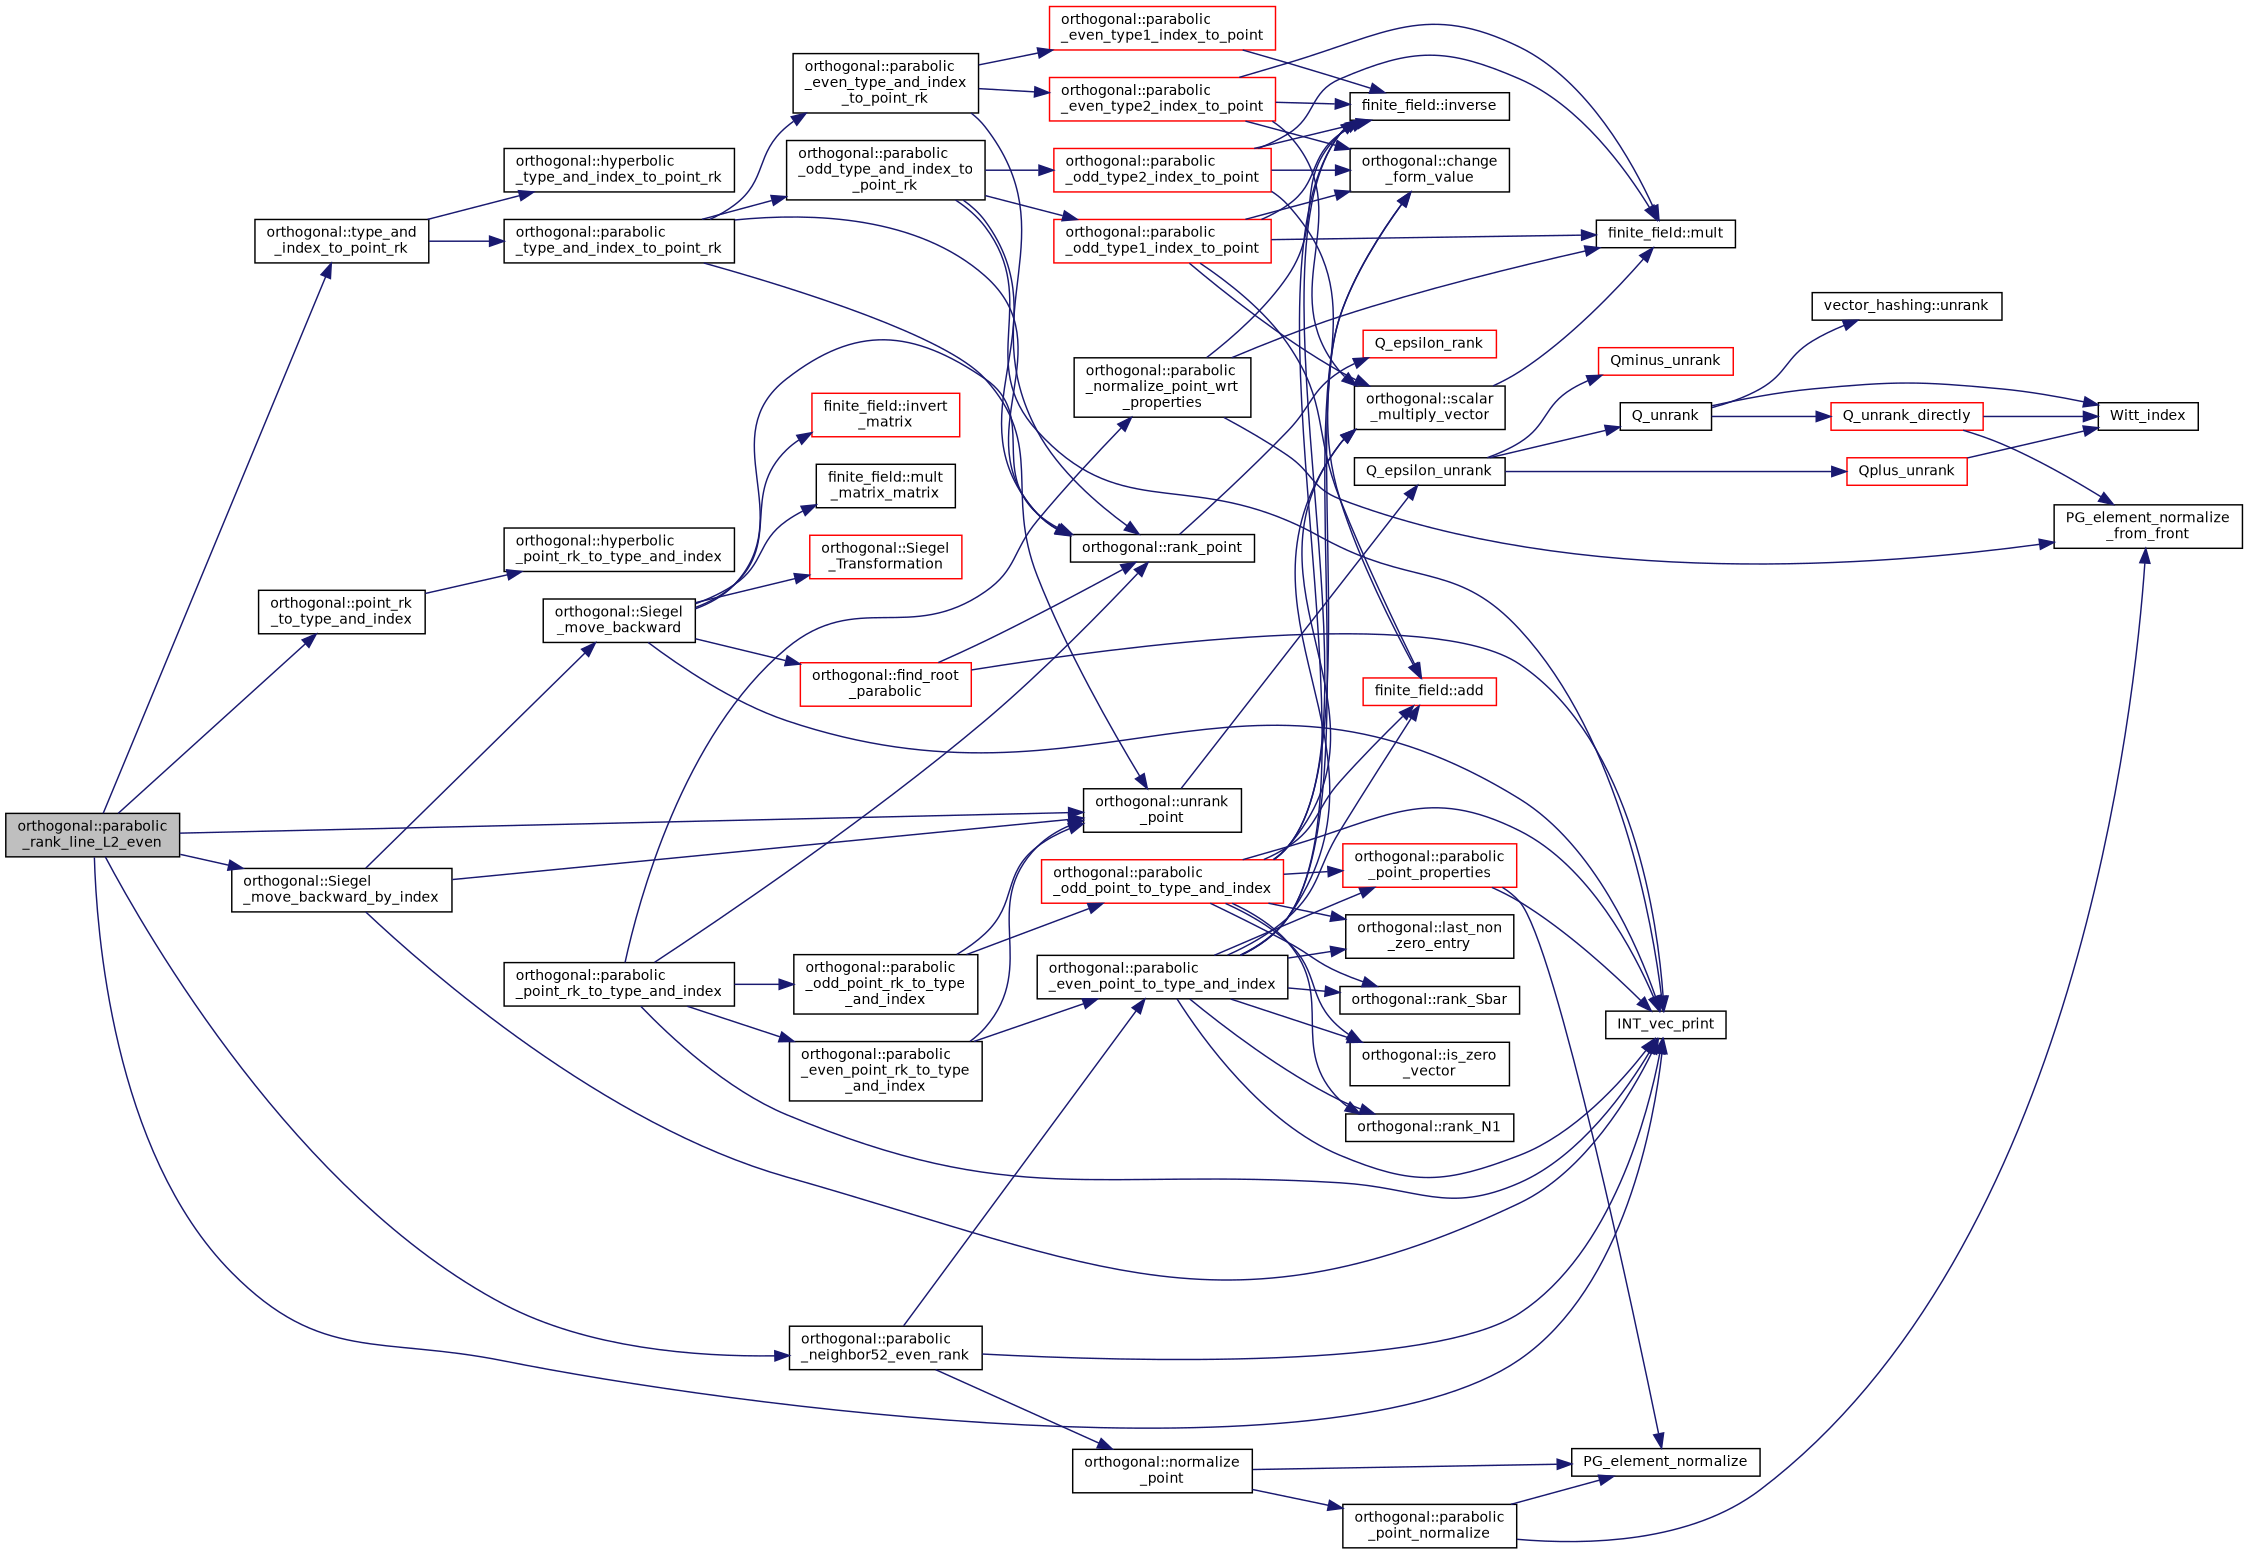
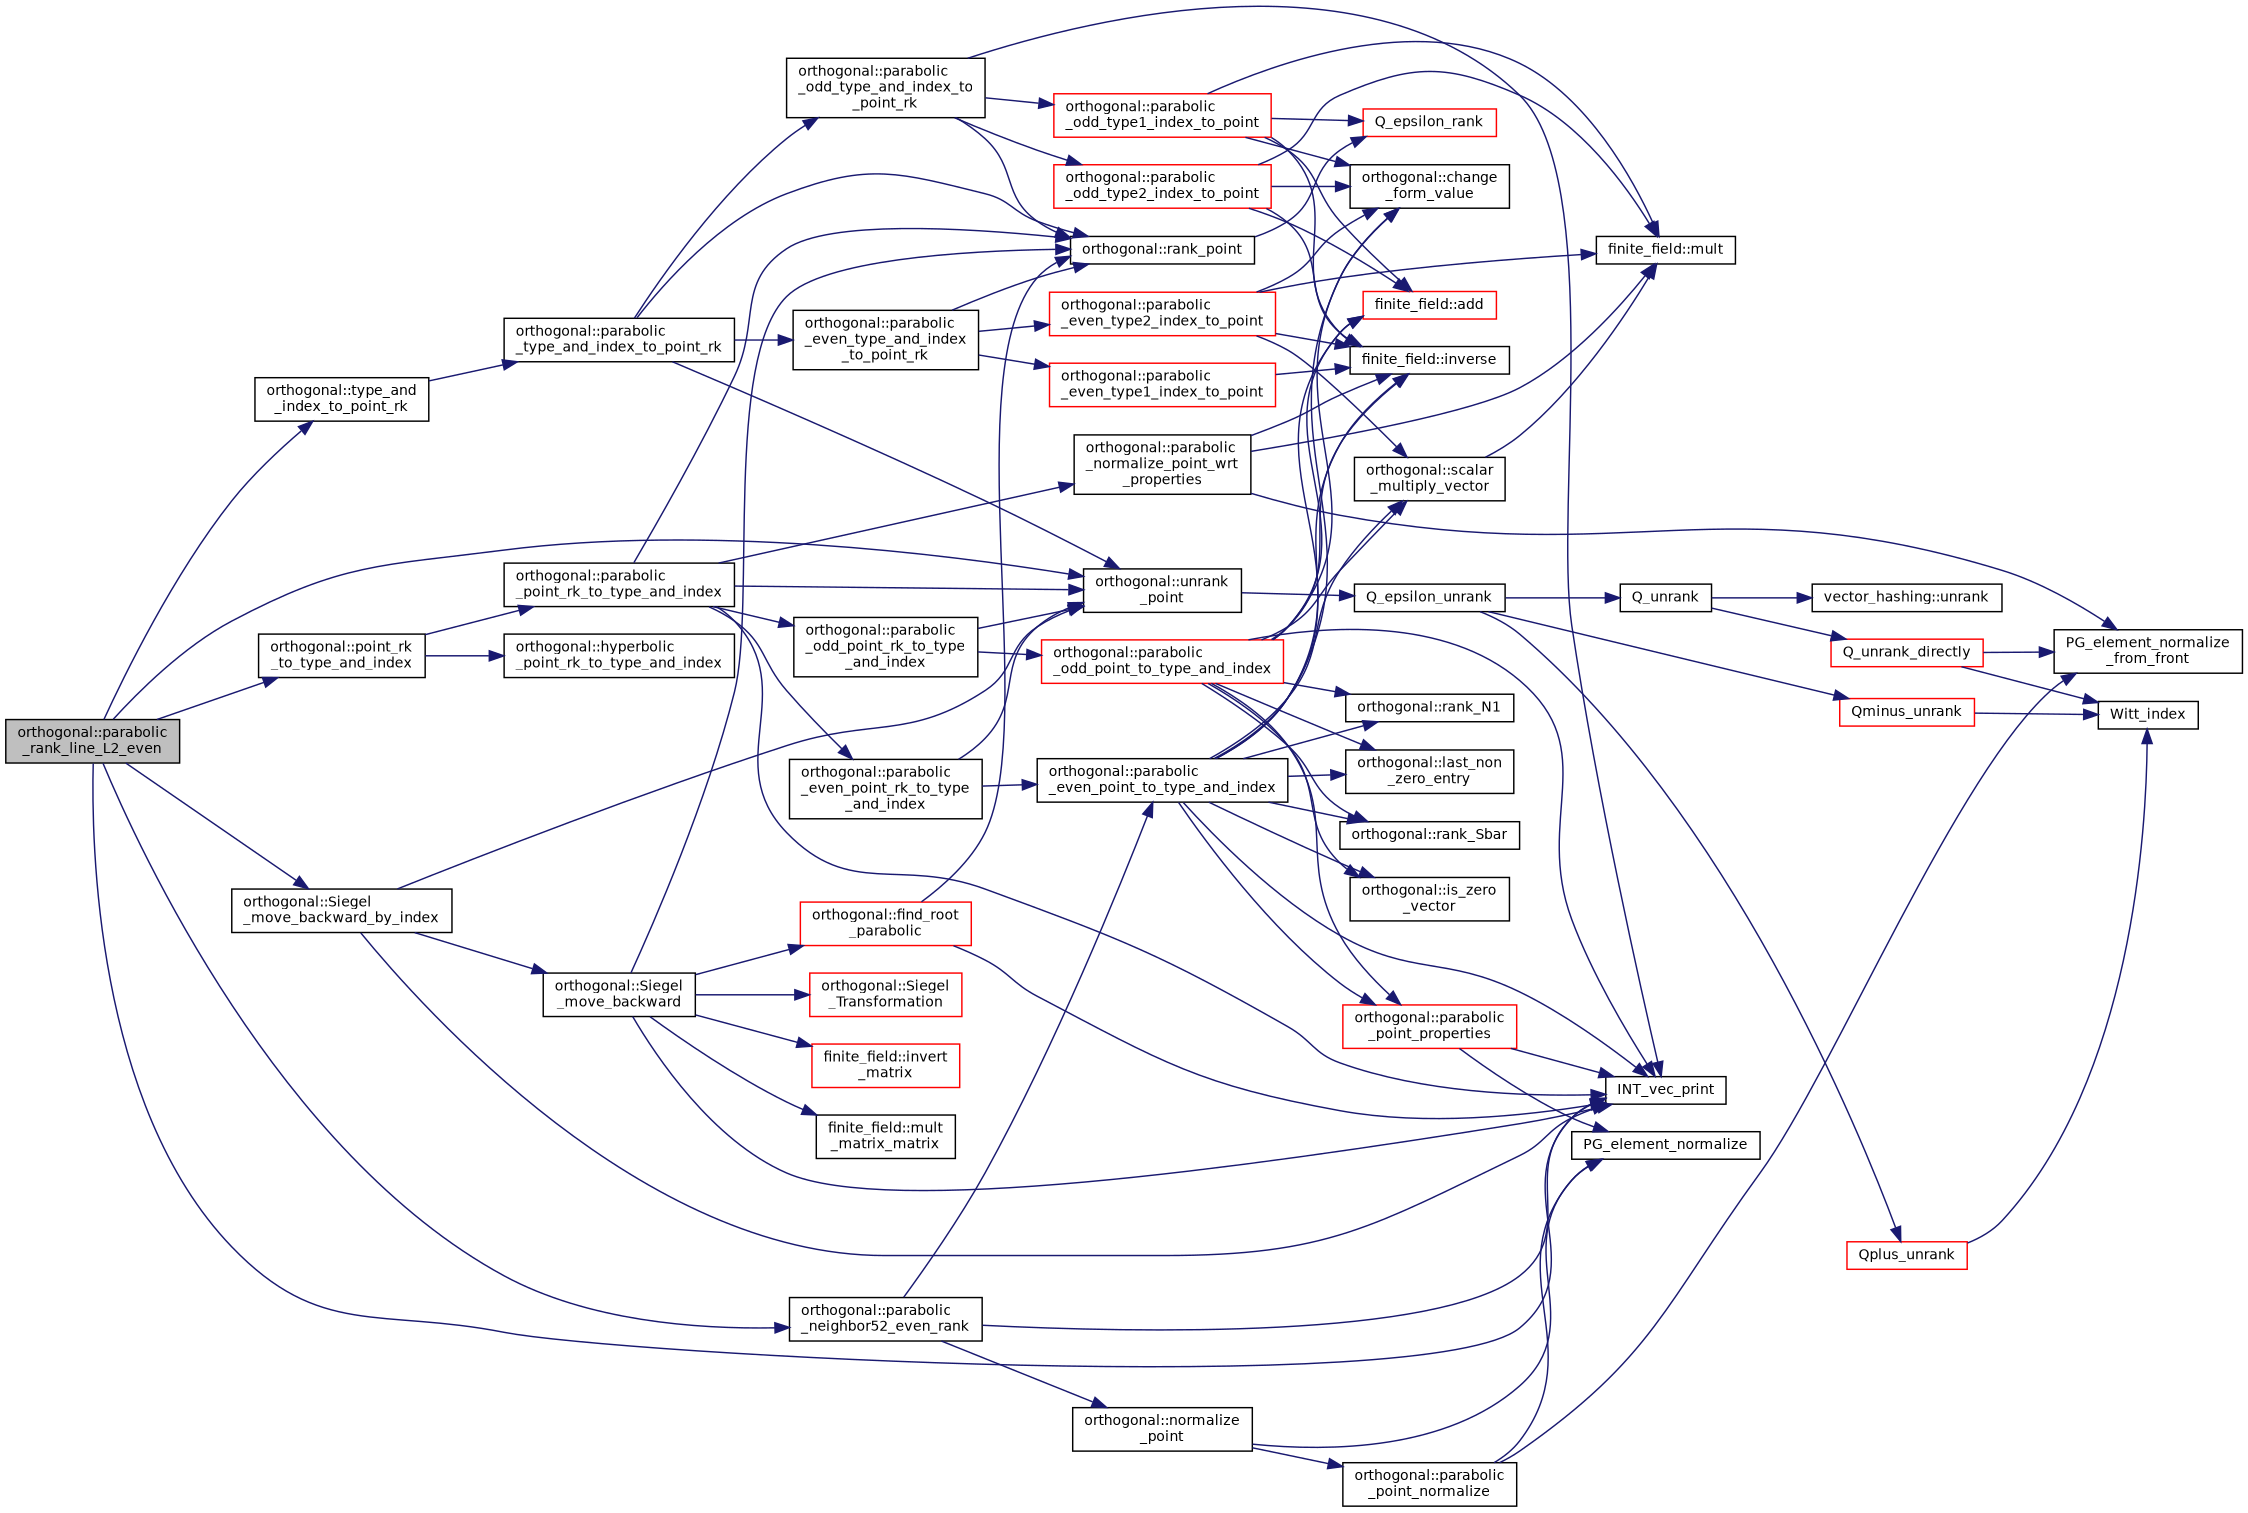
node "orthogonal::hyperbolic _type_and_index_to_point_rk": removed
edge "orthogonal::parabolic _odd_type1_index_to_point" -> "orthogonal::scalar _multiply_vector": now "orthogonal::parabolic _odd_type1_index_to_point" -> "Q_epsilon_rank"
edge "Q_unrank" -> "Witt_index": now "Qminus_unrank" -> "Witt_index"
edge "orthogonal::parabolic _point_rk_to_type_and_index" -> "orthogonal::unrank _point": added
edge "orthogonal::point_rk _to_type_and_index" -> "orthogonal::parabolic _point_rk_to_type_and_index": added
